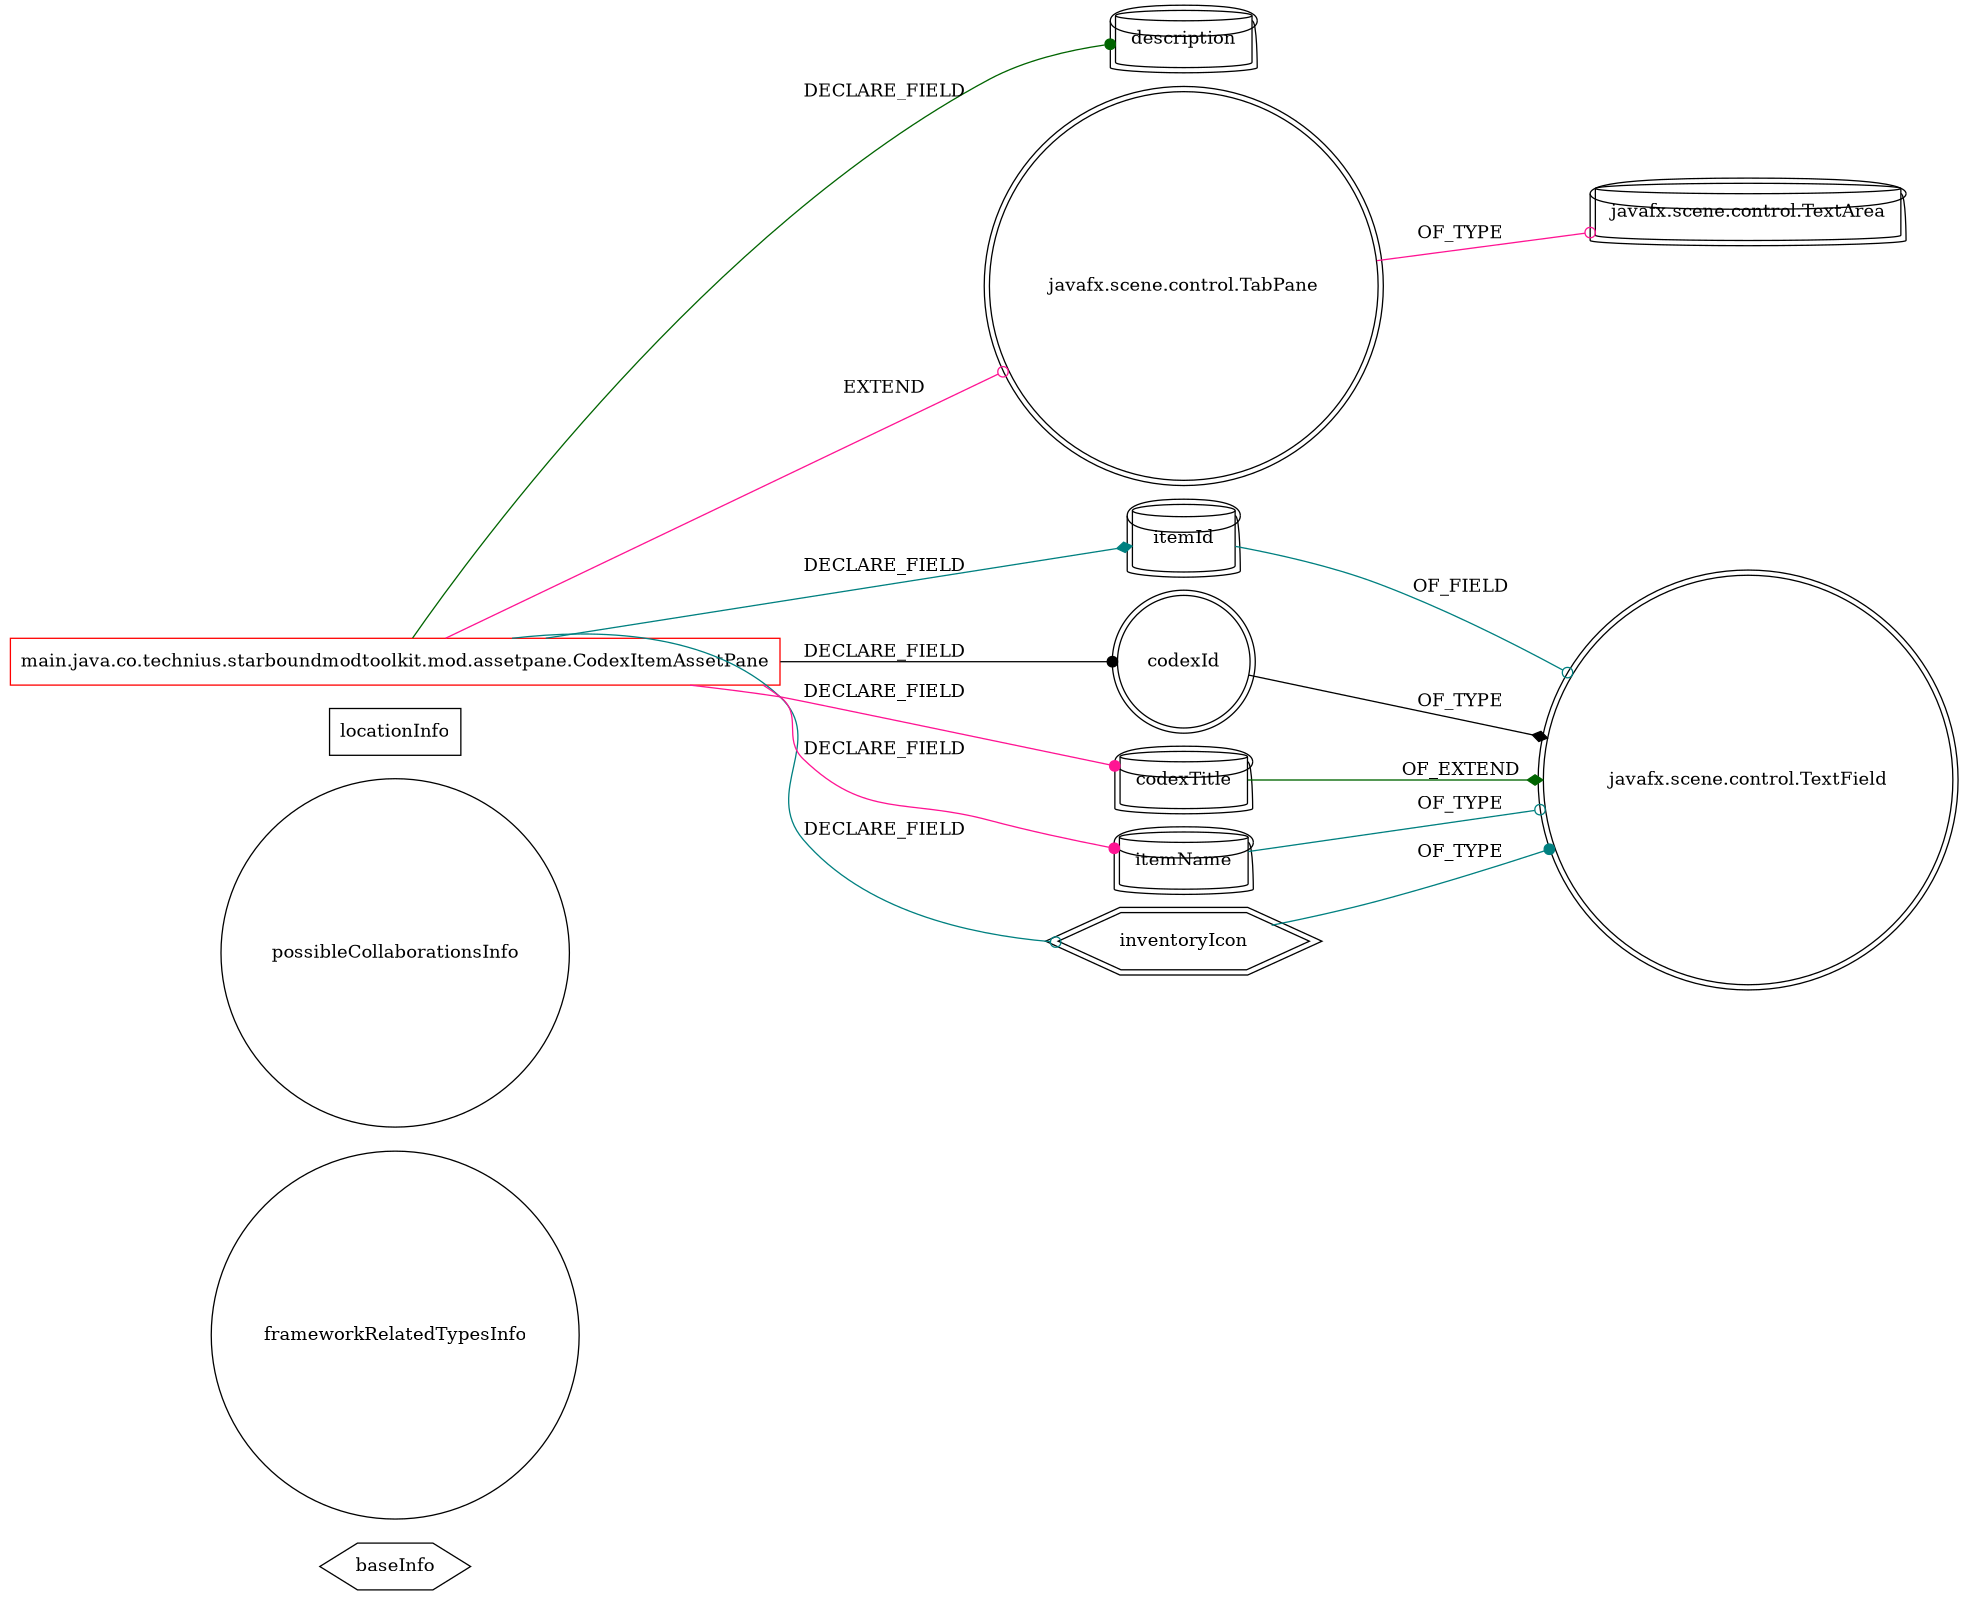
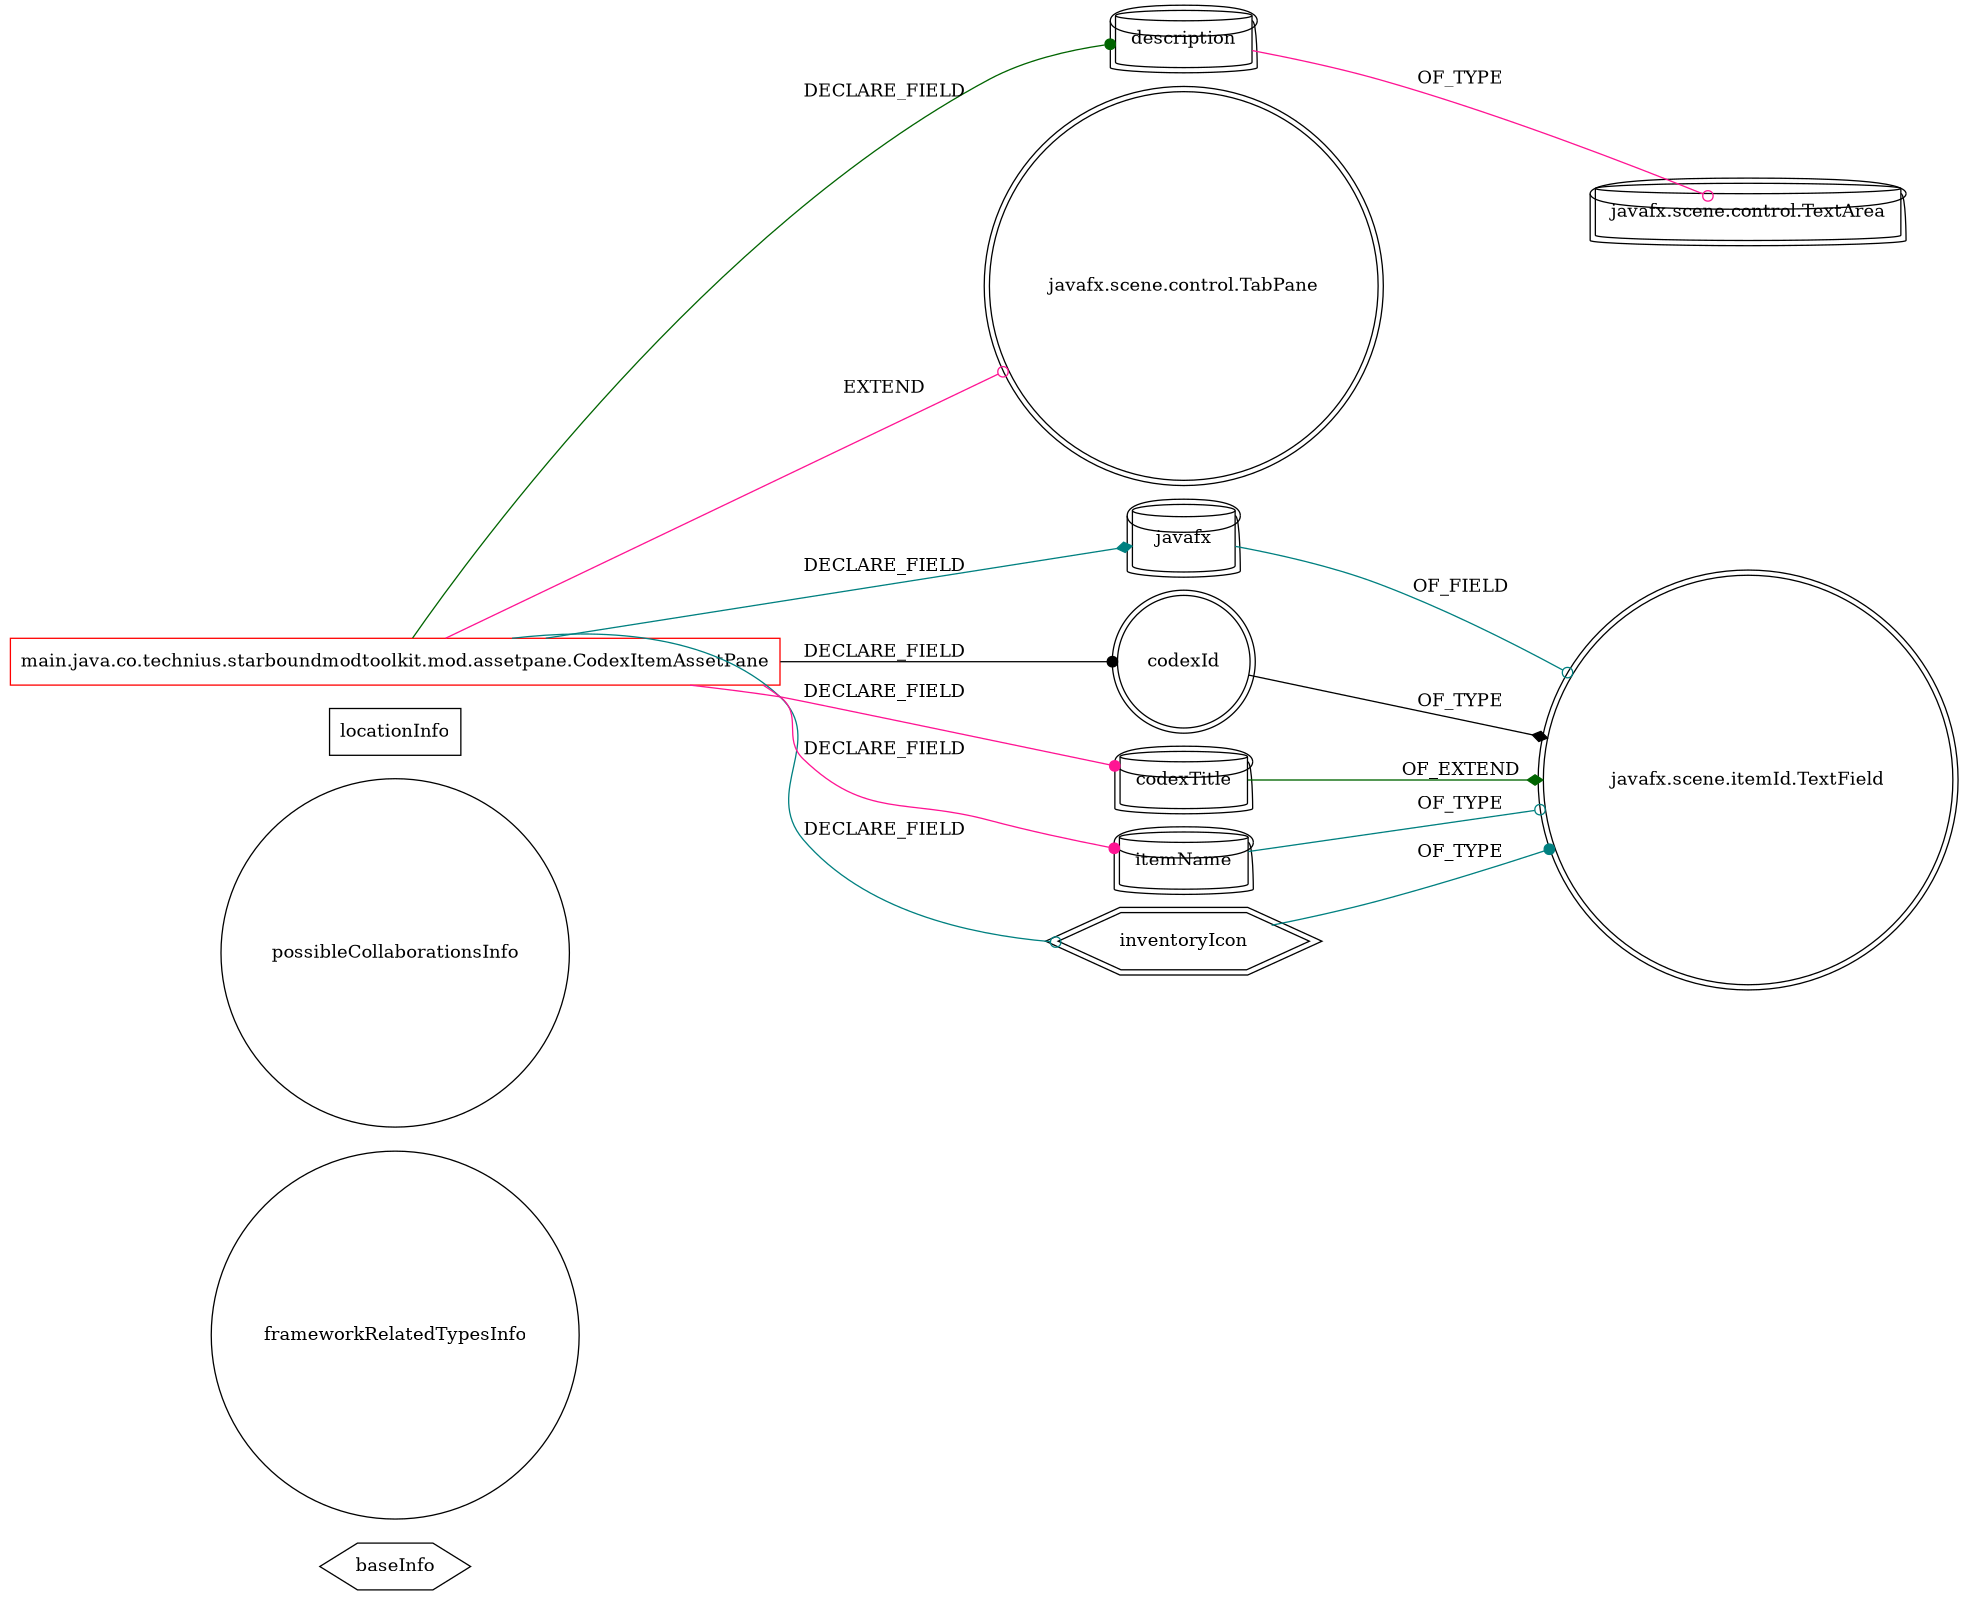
edge "javafx.scene.control.TabPane" -> "javafx.scene.control.TextArea": now "description" -> "javafx.scene.control.TextArea"
node "itemId": label "itemId" -> "javafx"
node "javafx.scene.control.TextField": label "javafx.scene.control.TextField" -> "javafx.scene.itemId.TextField"
